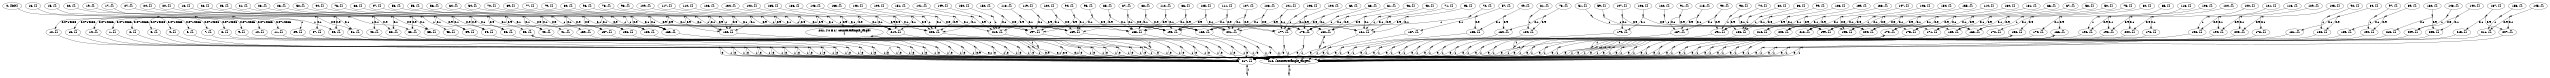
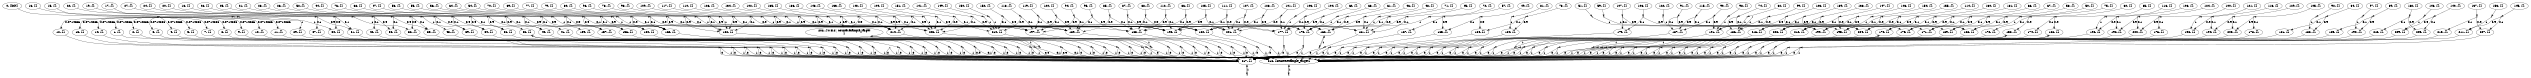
node "83: {}": removed
